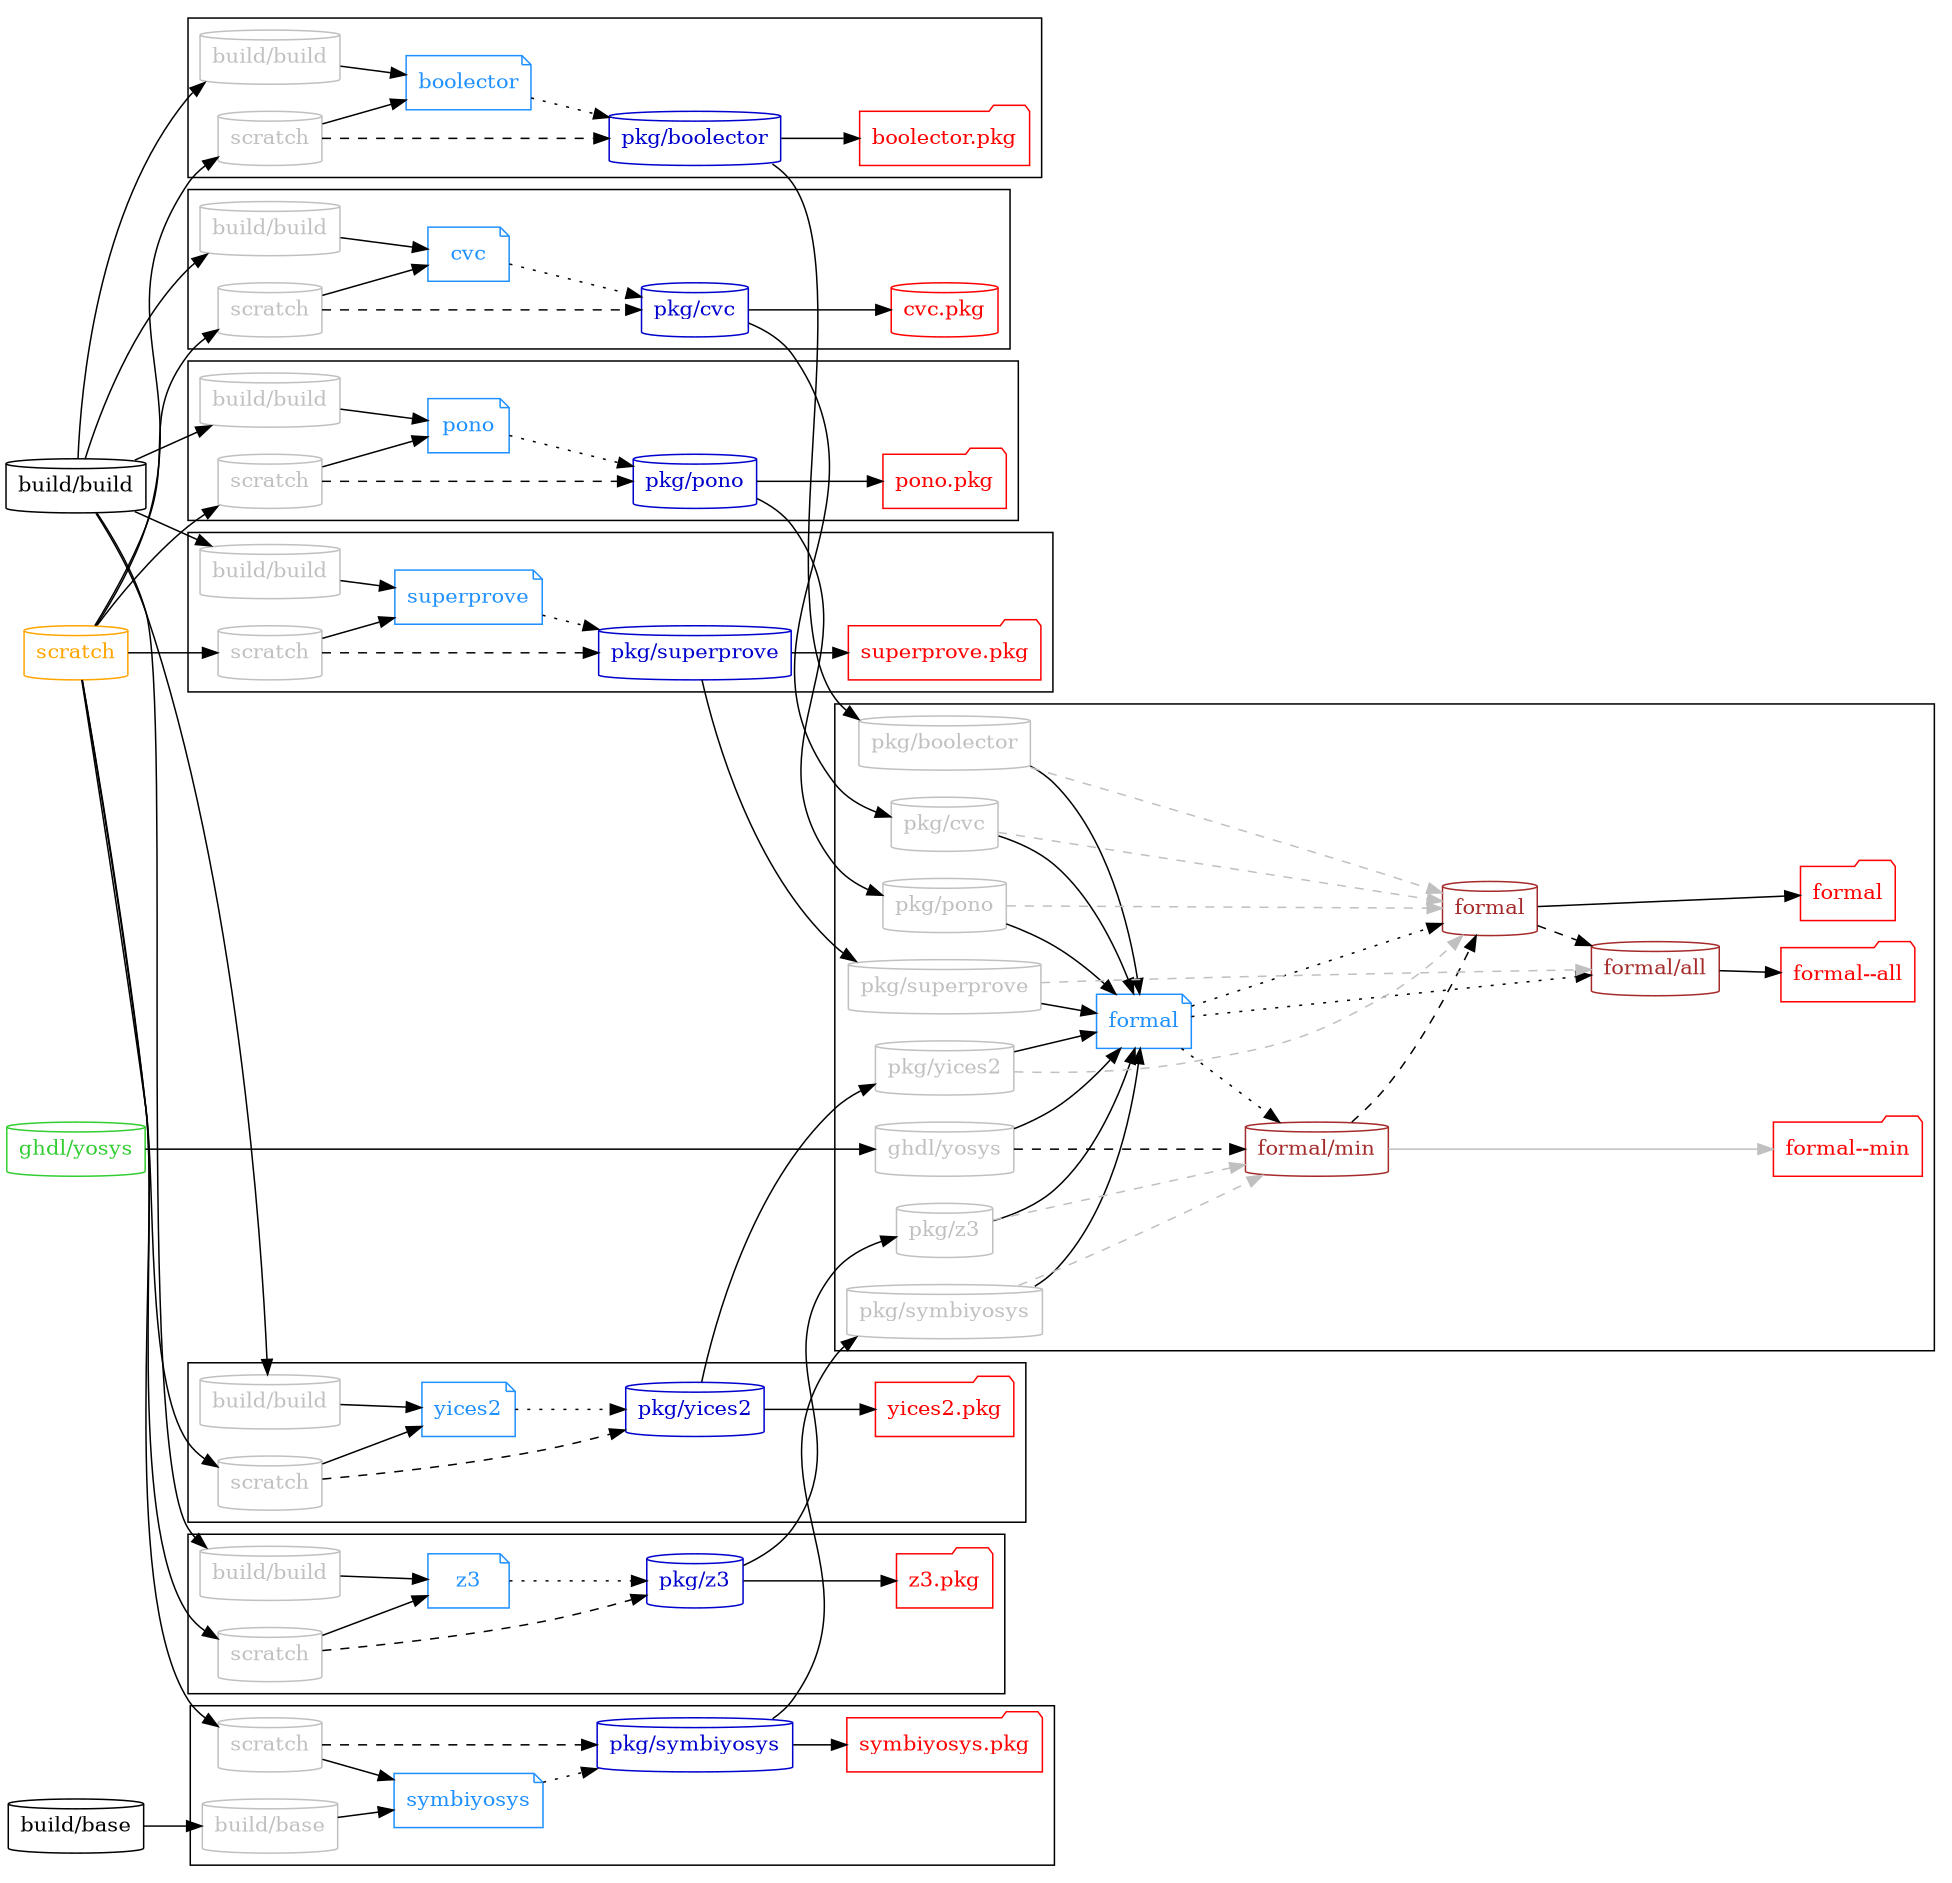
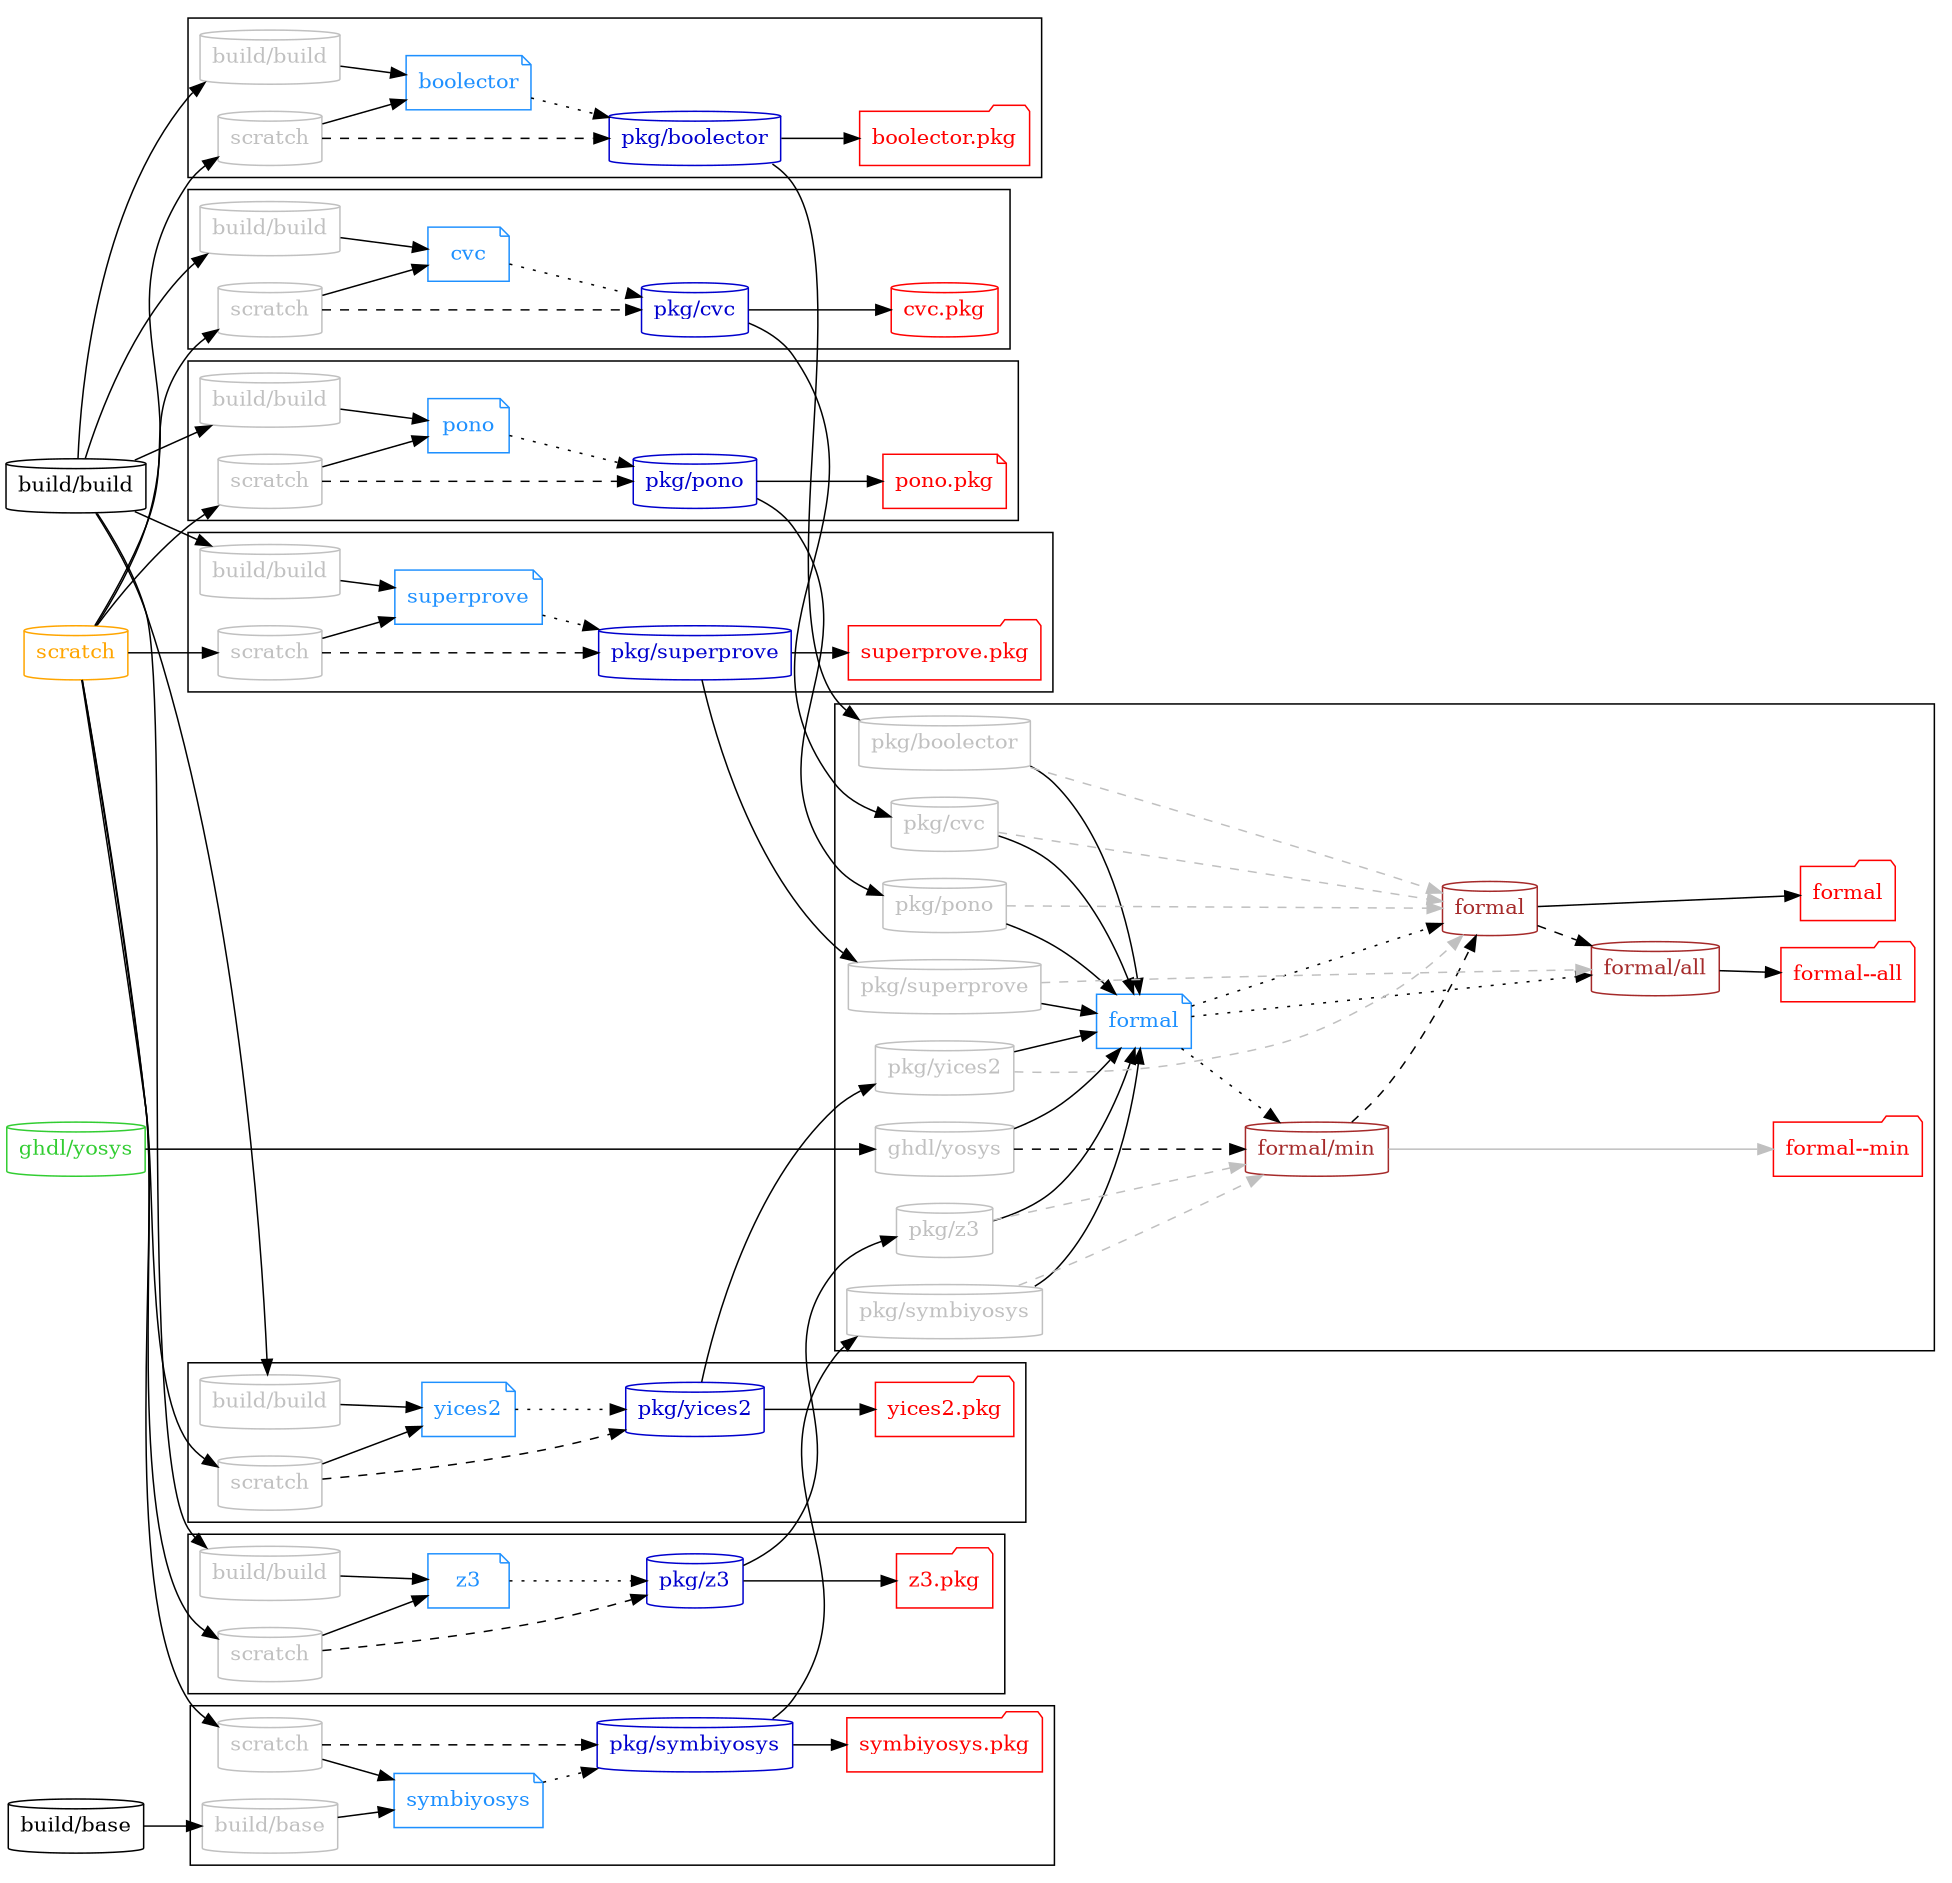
node "pono.pkg": shape folder -> note
